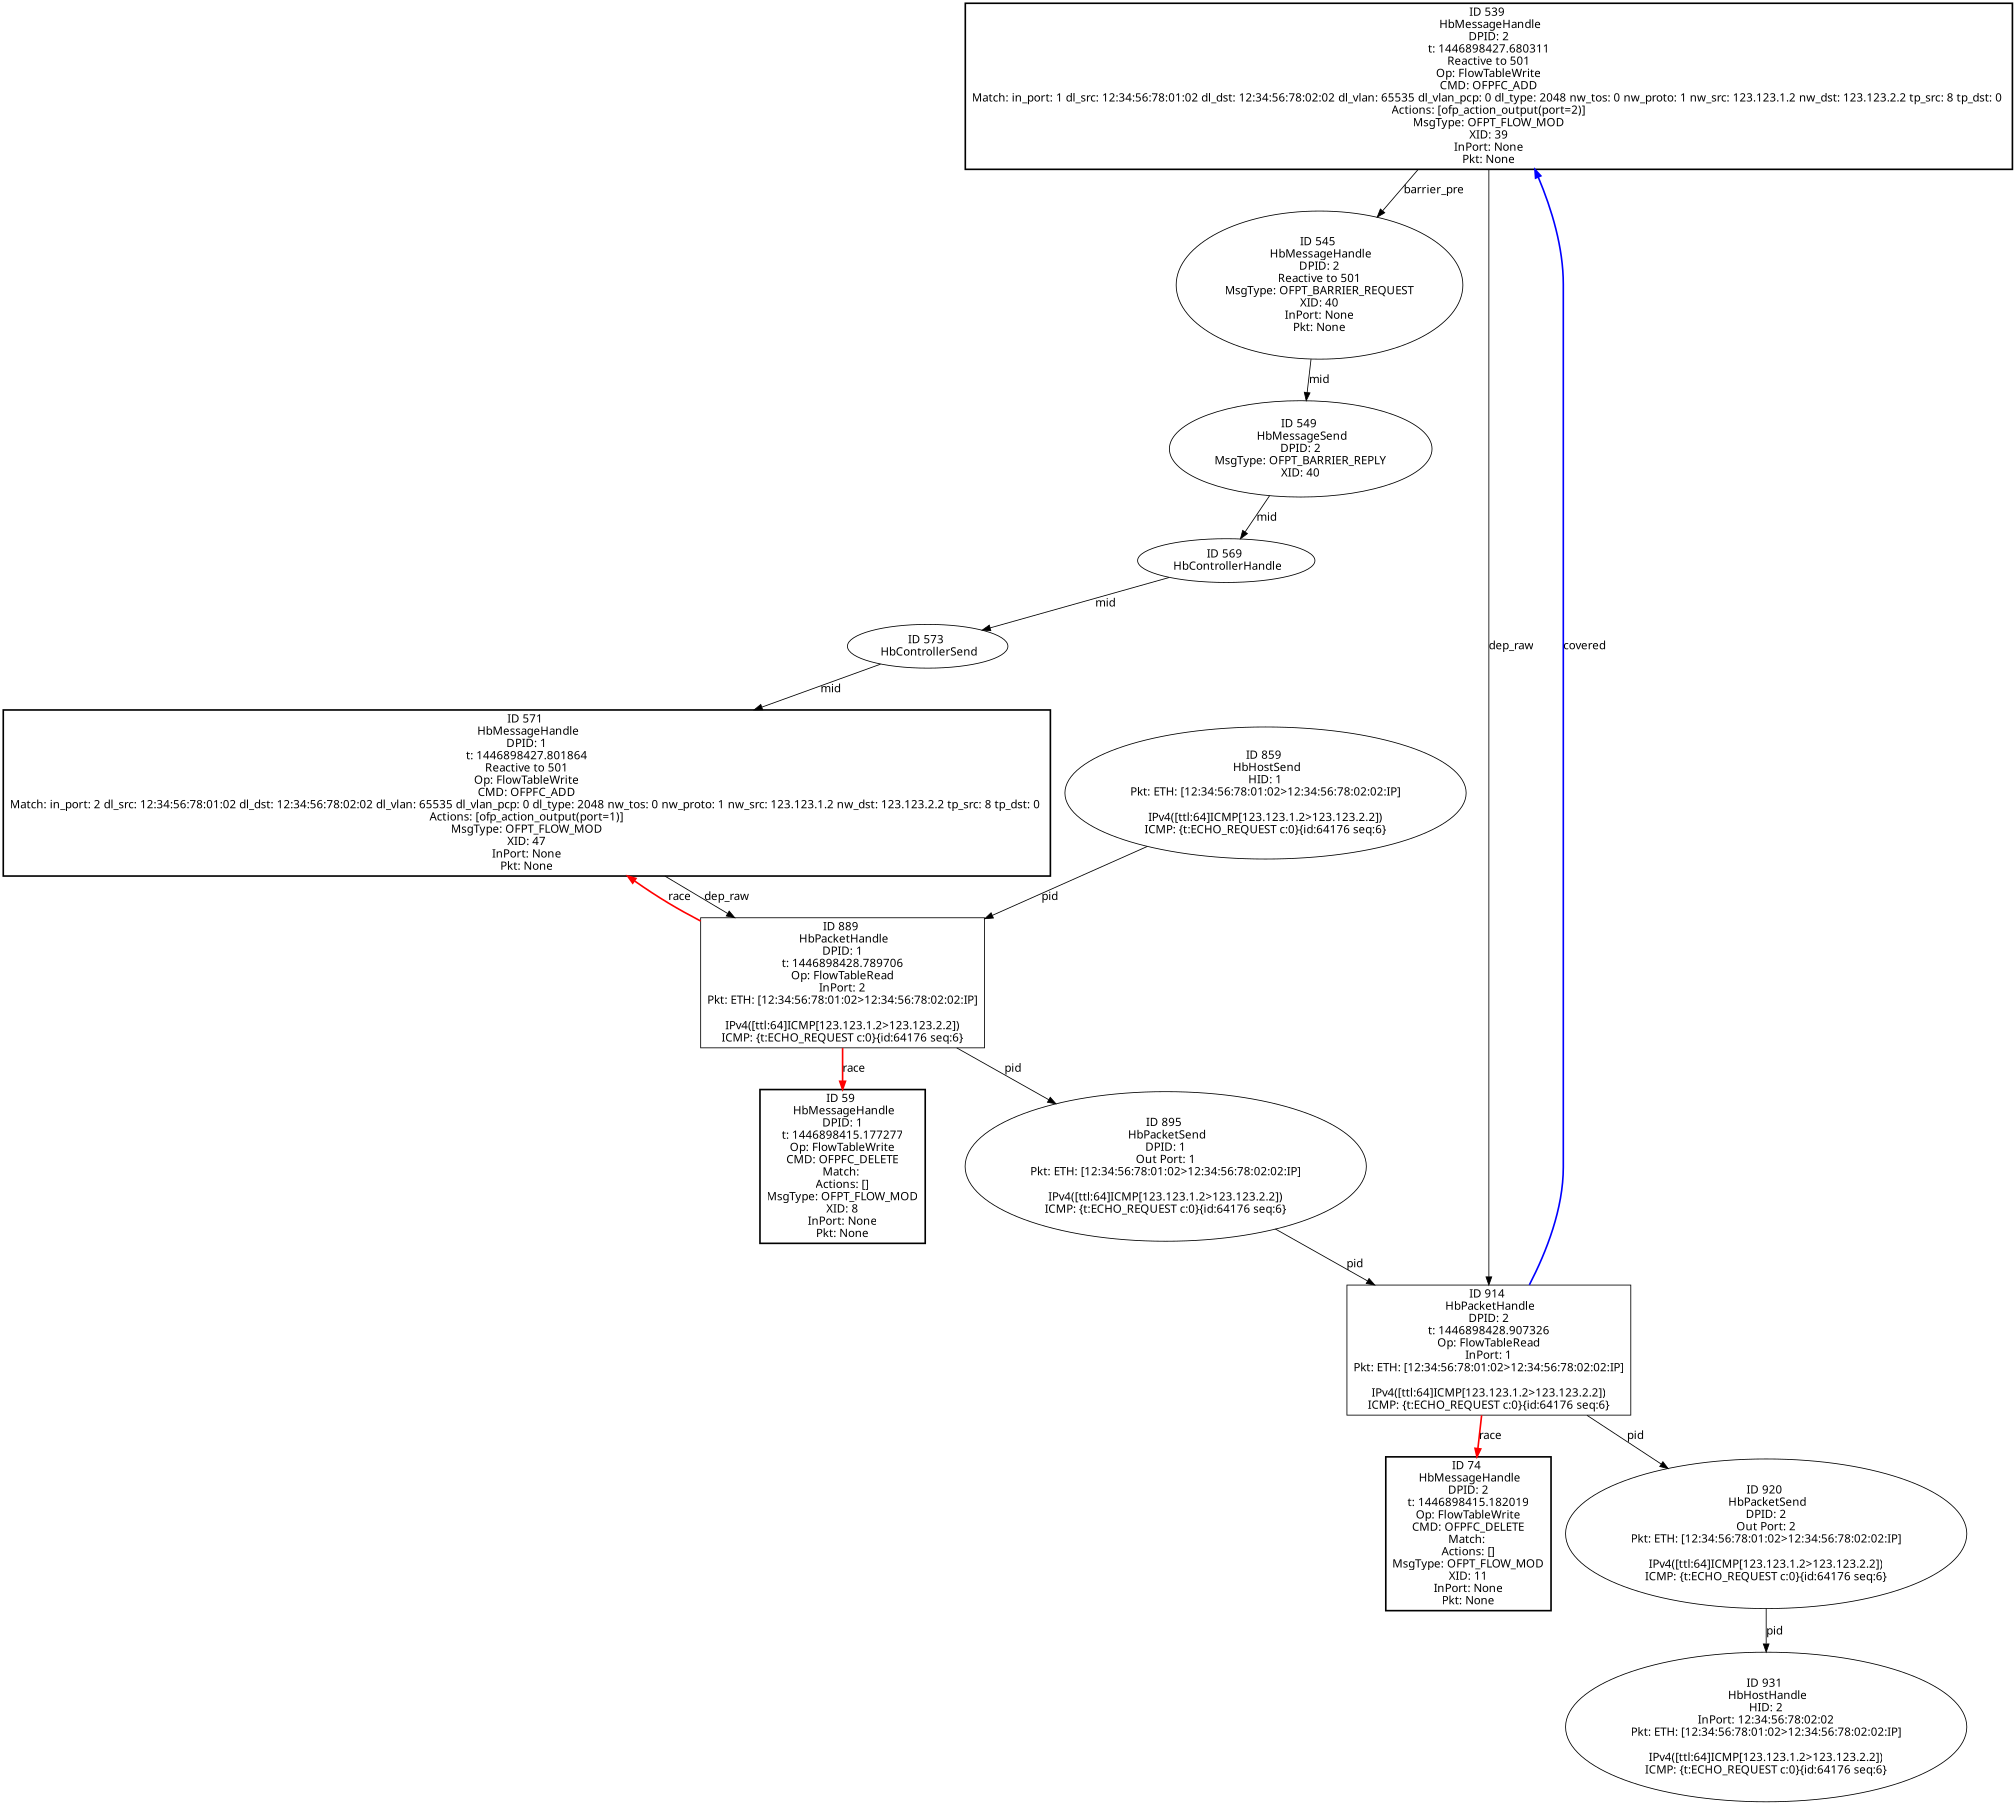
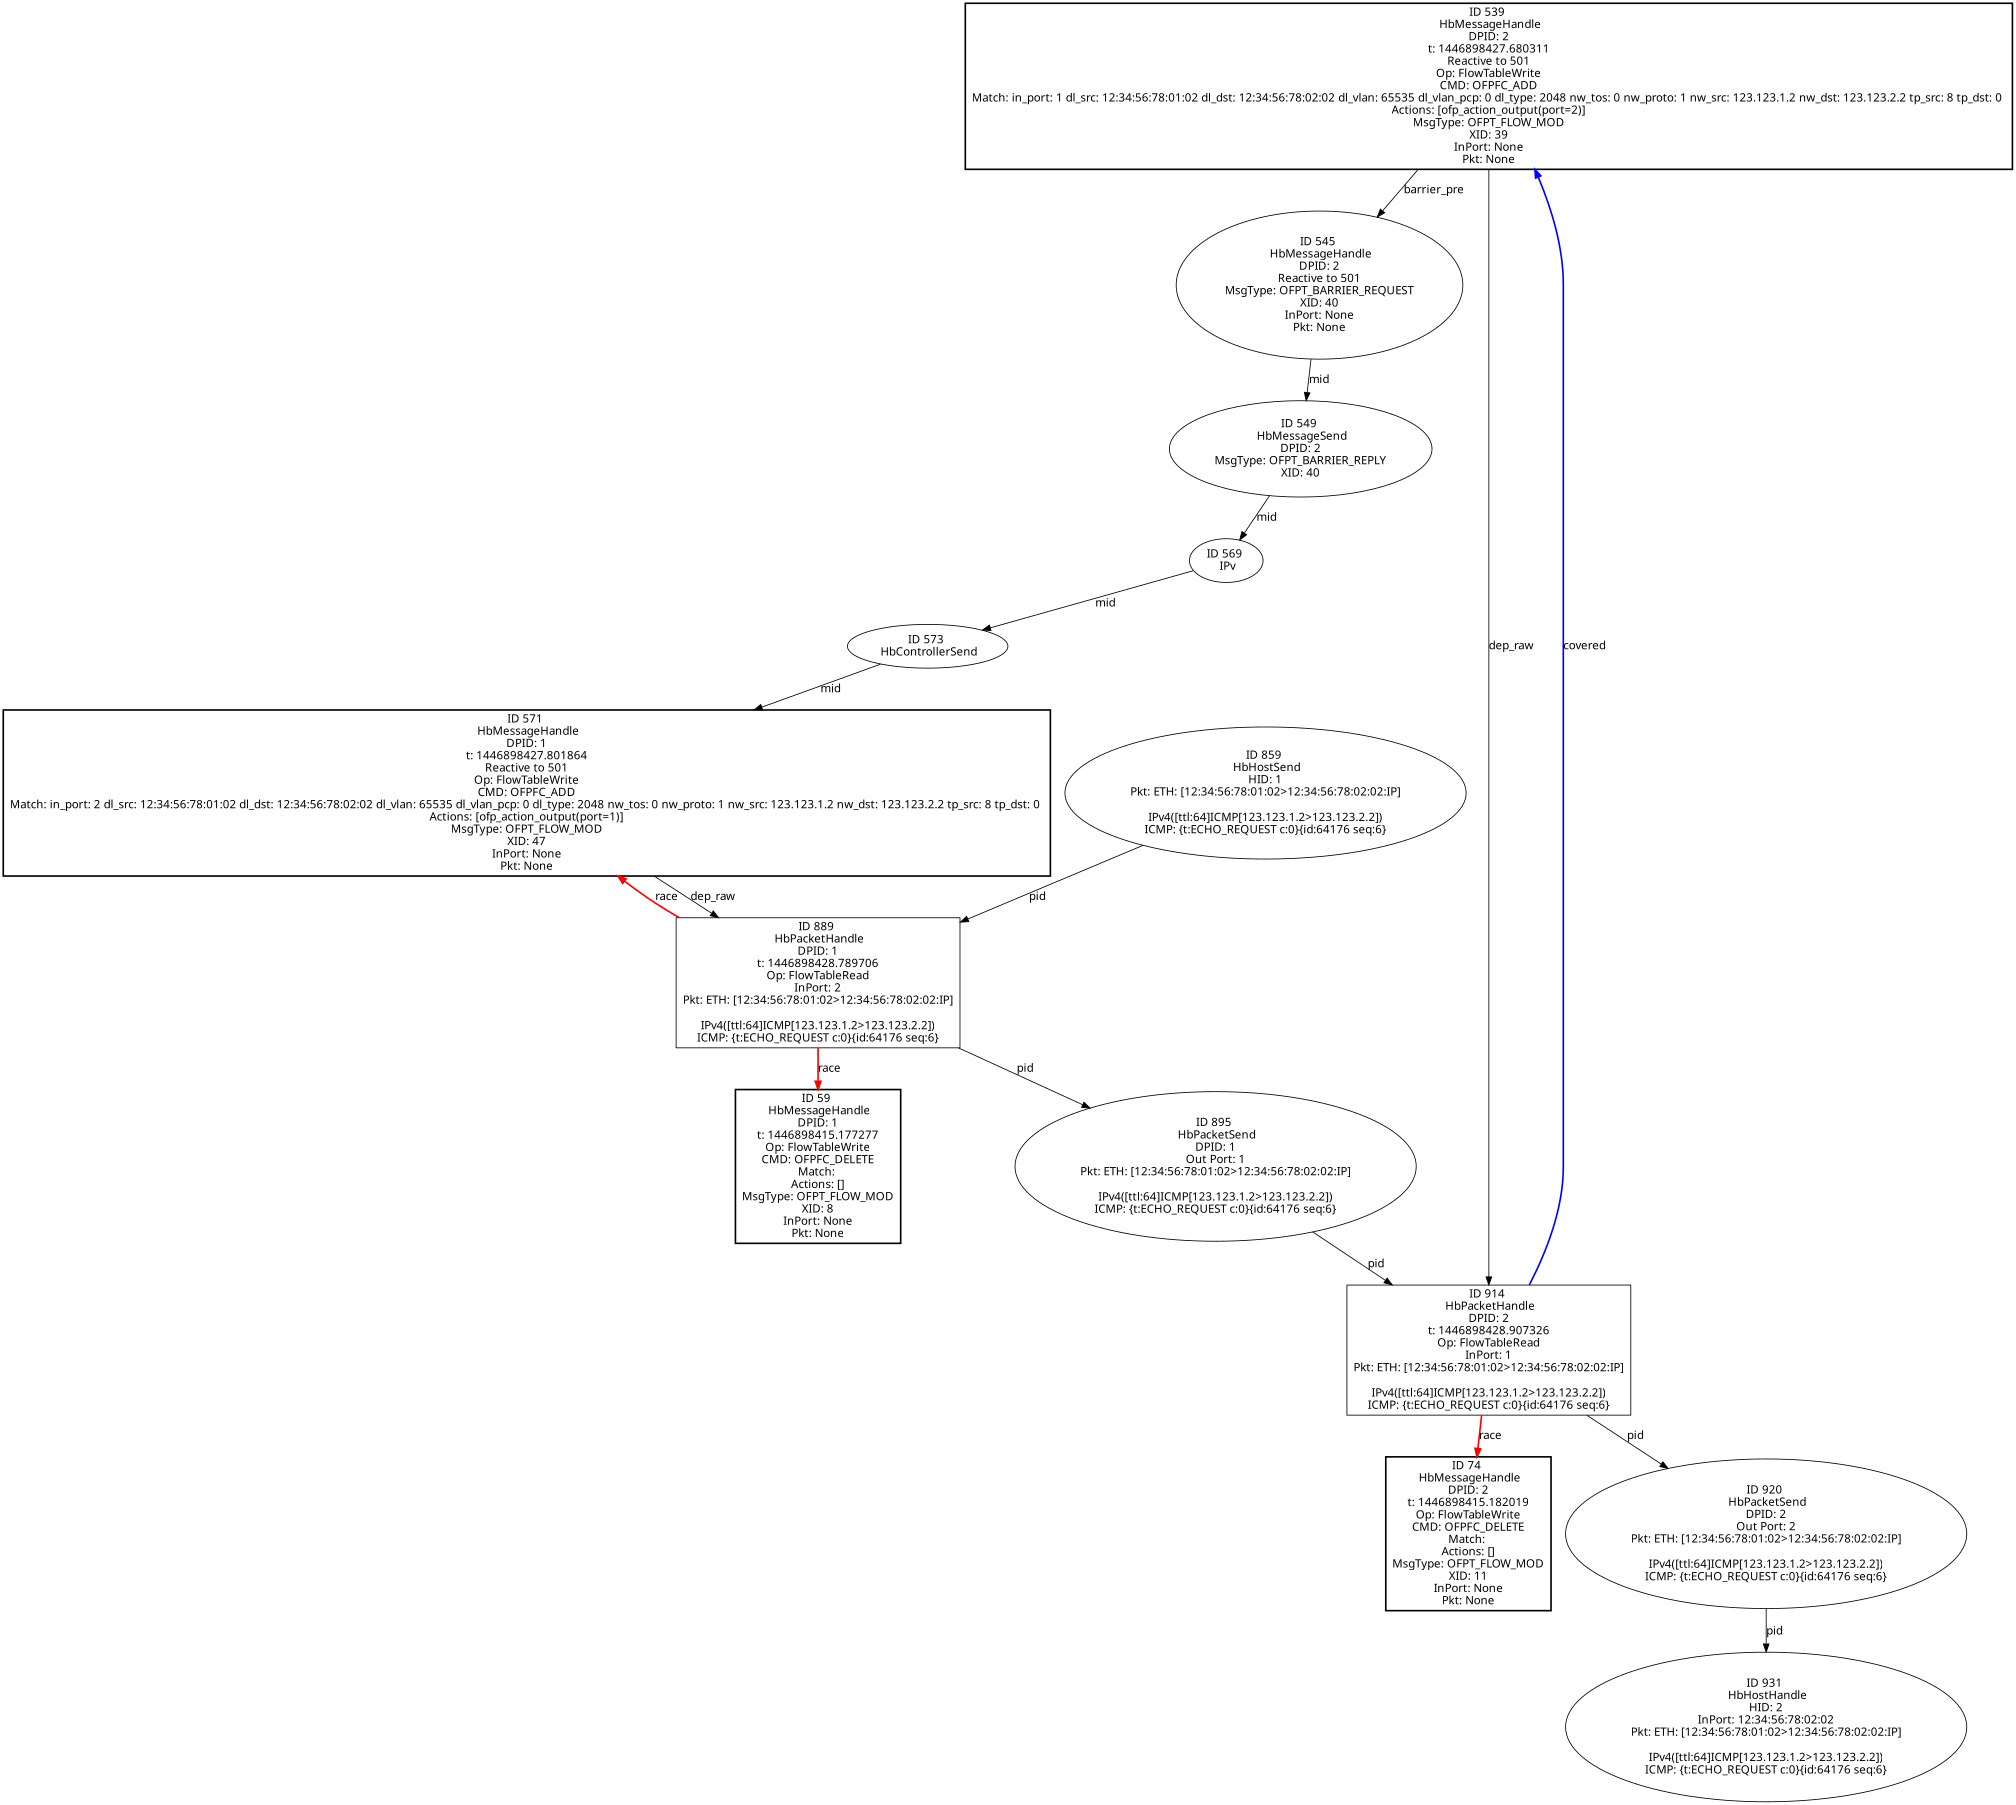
node "ID 569 HbControllerHandle": label "ID 569 HbControllerHandle" -> "ID 569 IPv"
